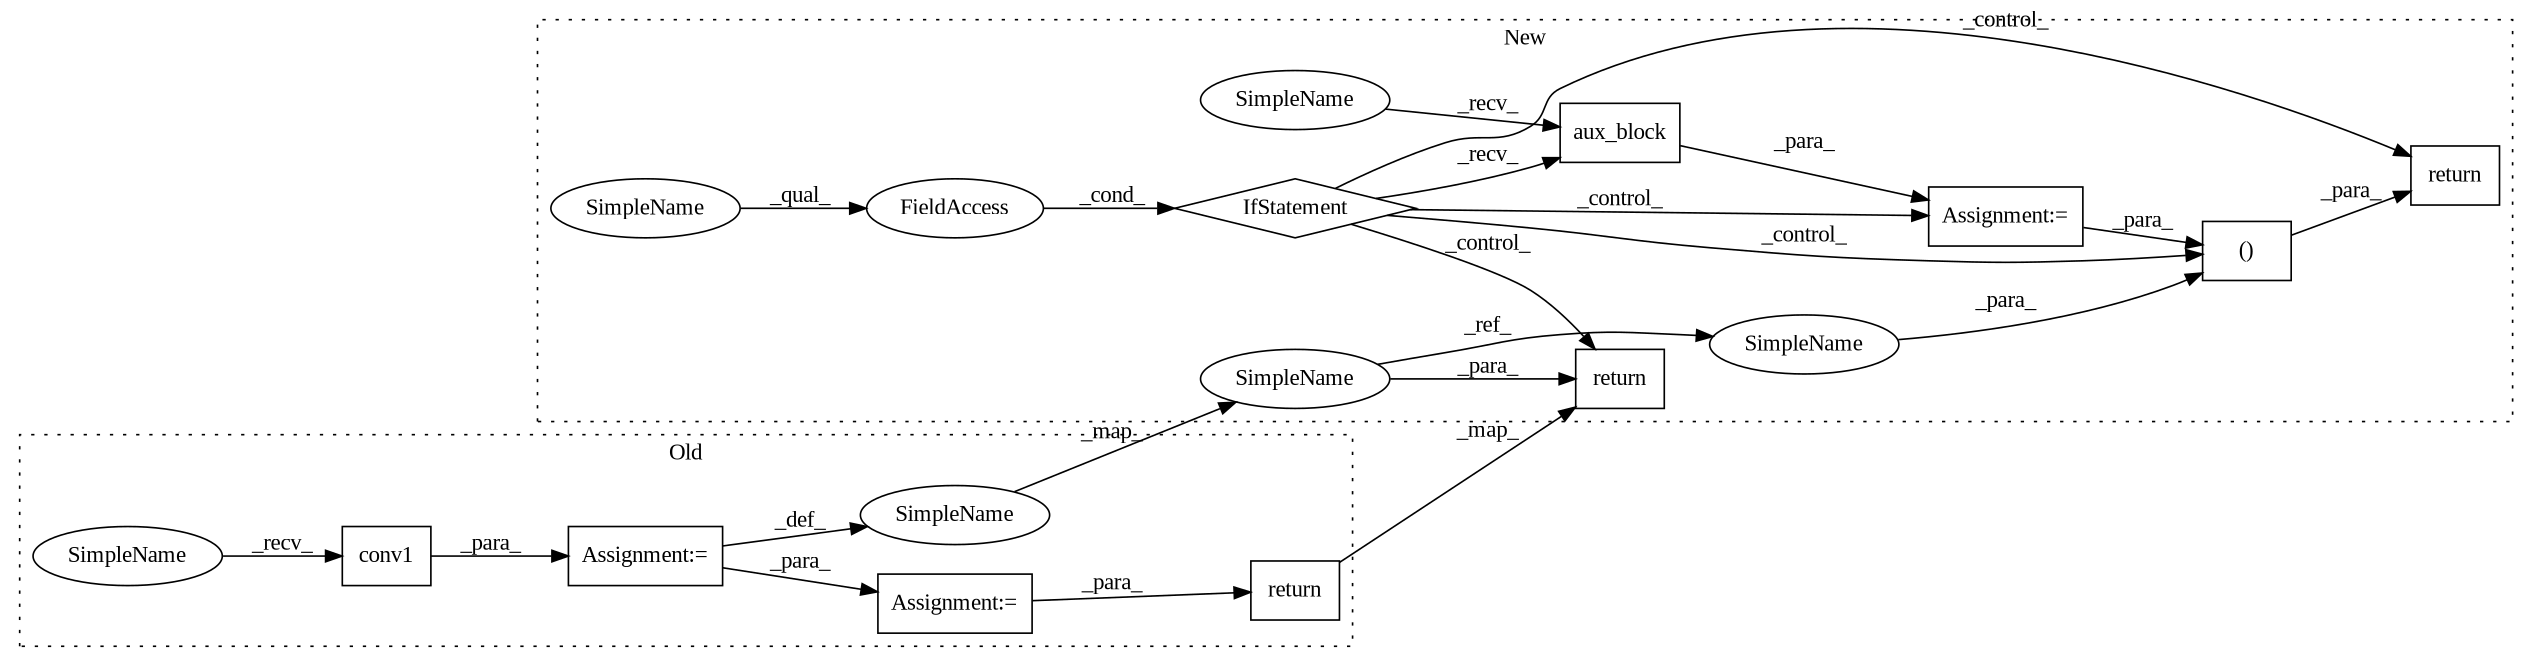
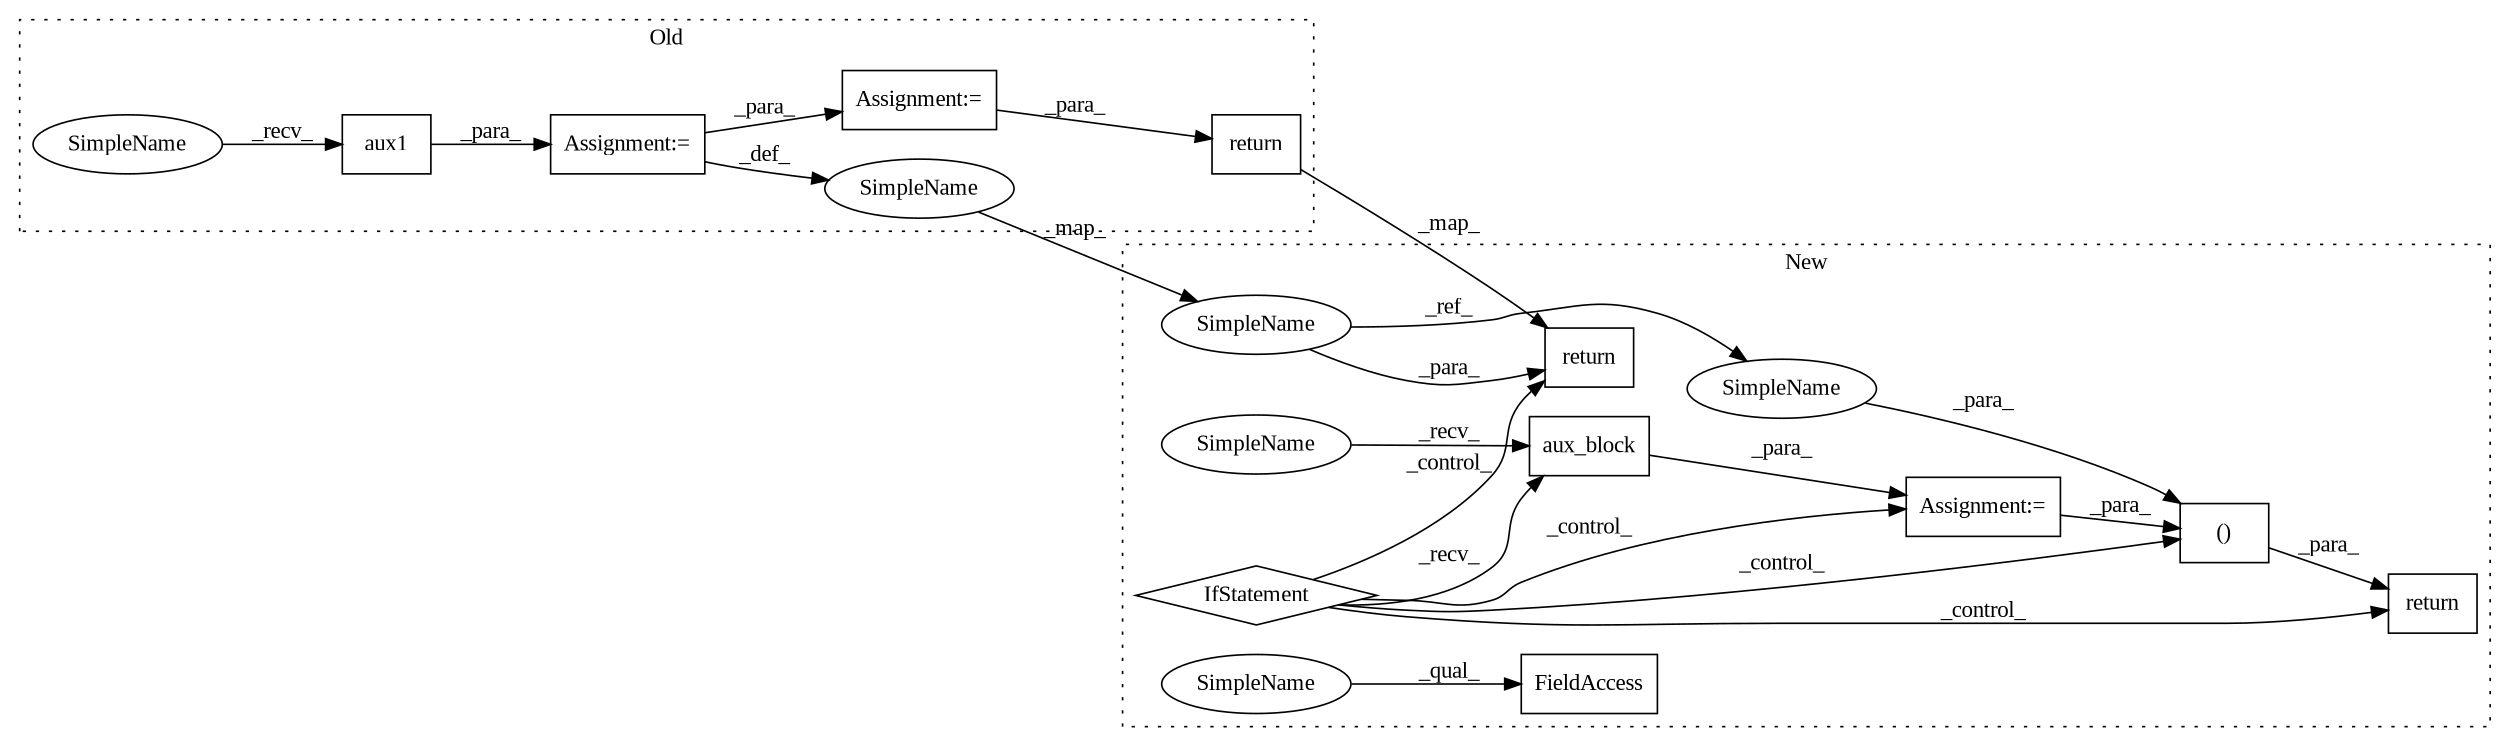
node "FieldAccess": shape ellipse -> box
edge "FieldAccess" -> "IfStatement": removed, label "_cond_"
node "conv1": label "conv1" -> "aux1"
